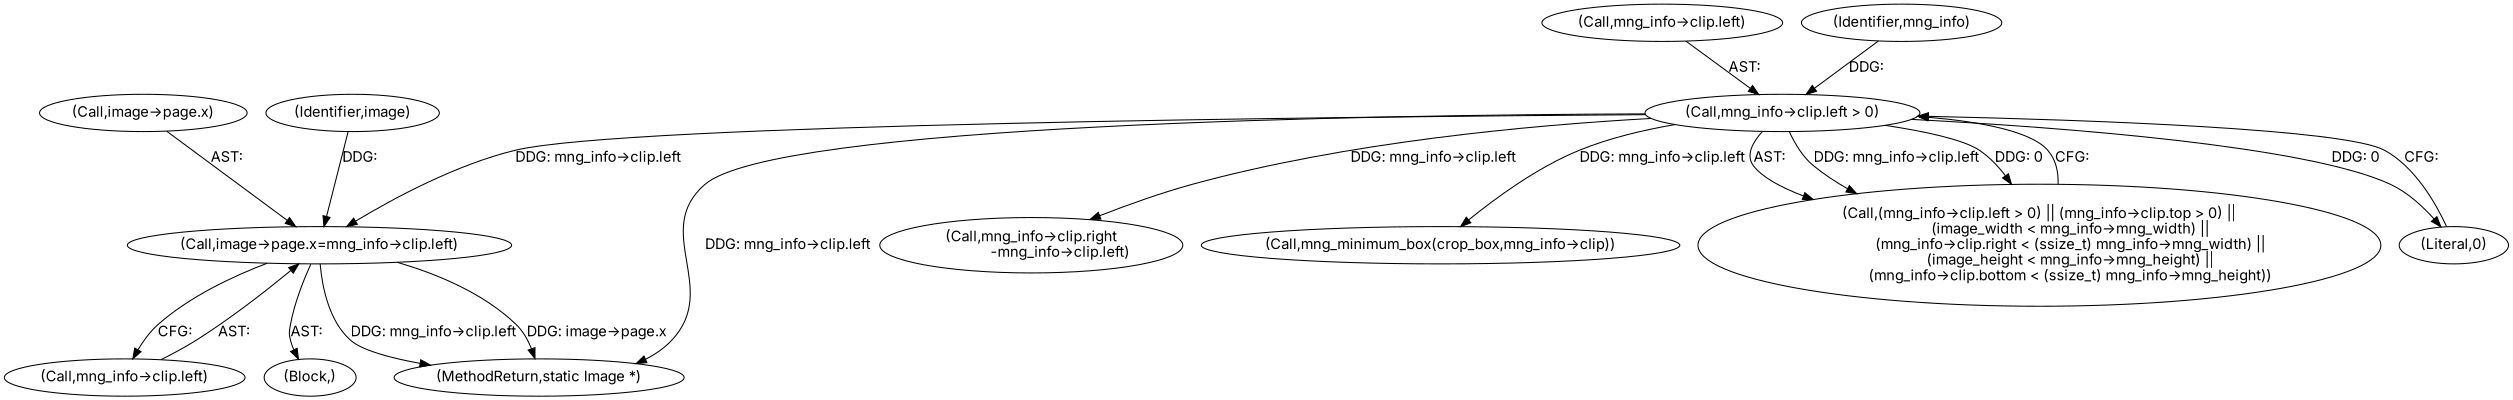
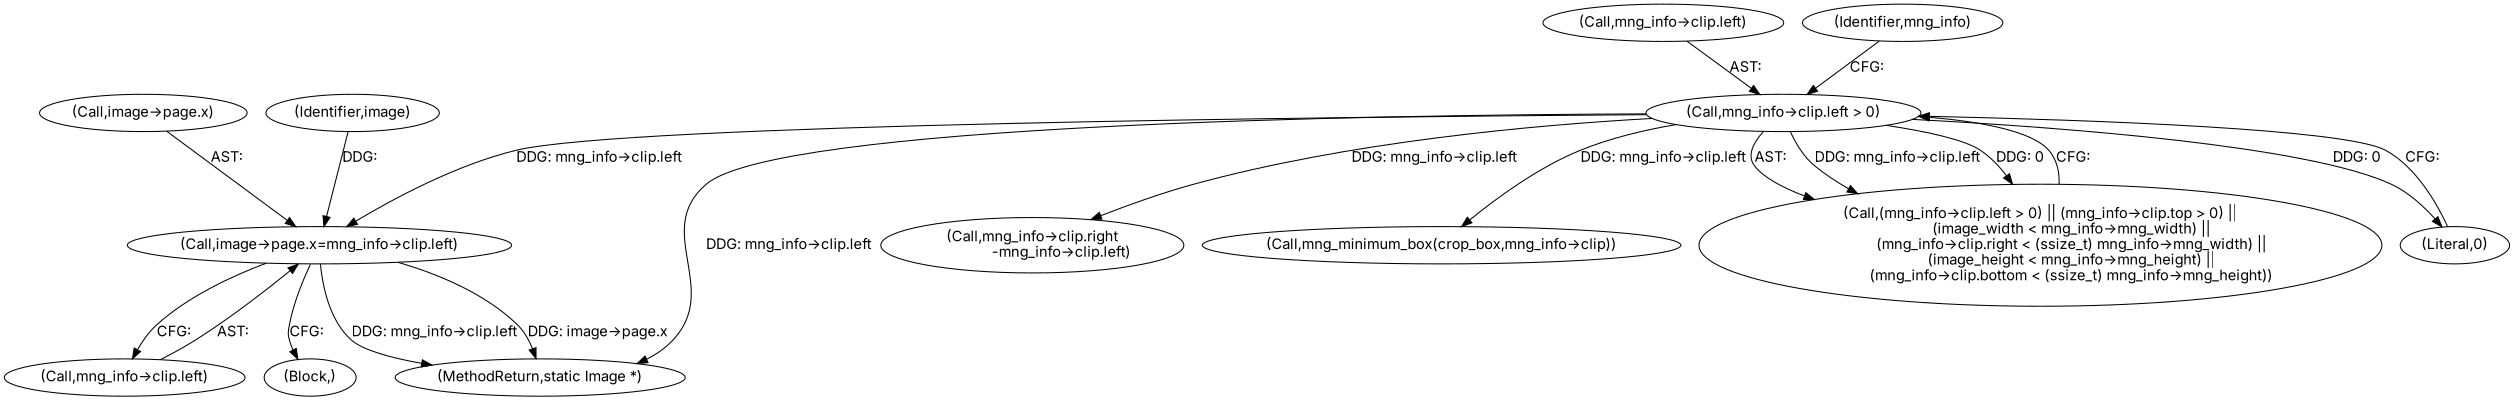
edge "(Identifier,mng_info)" -> "(Call,mng_info->clip.left > 0)": label "DDG: " -> "CFG: "
edge "(Call,image->page.x=mng_info->clip.left)" -> "(Block,)": label "AST: " -> "CFG: "
